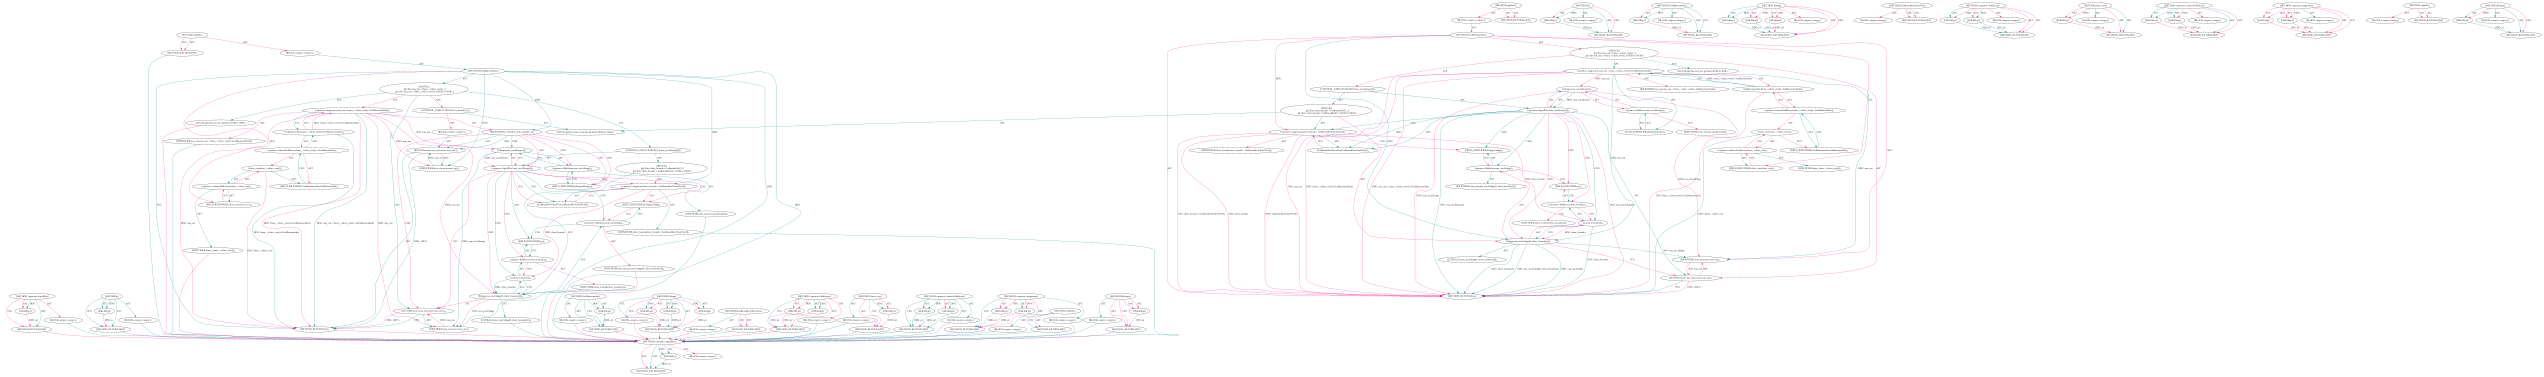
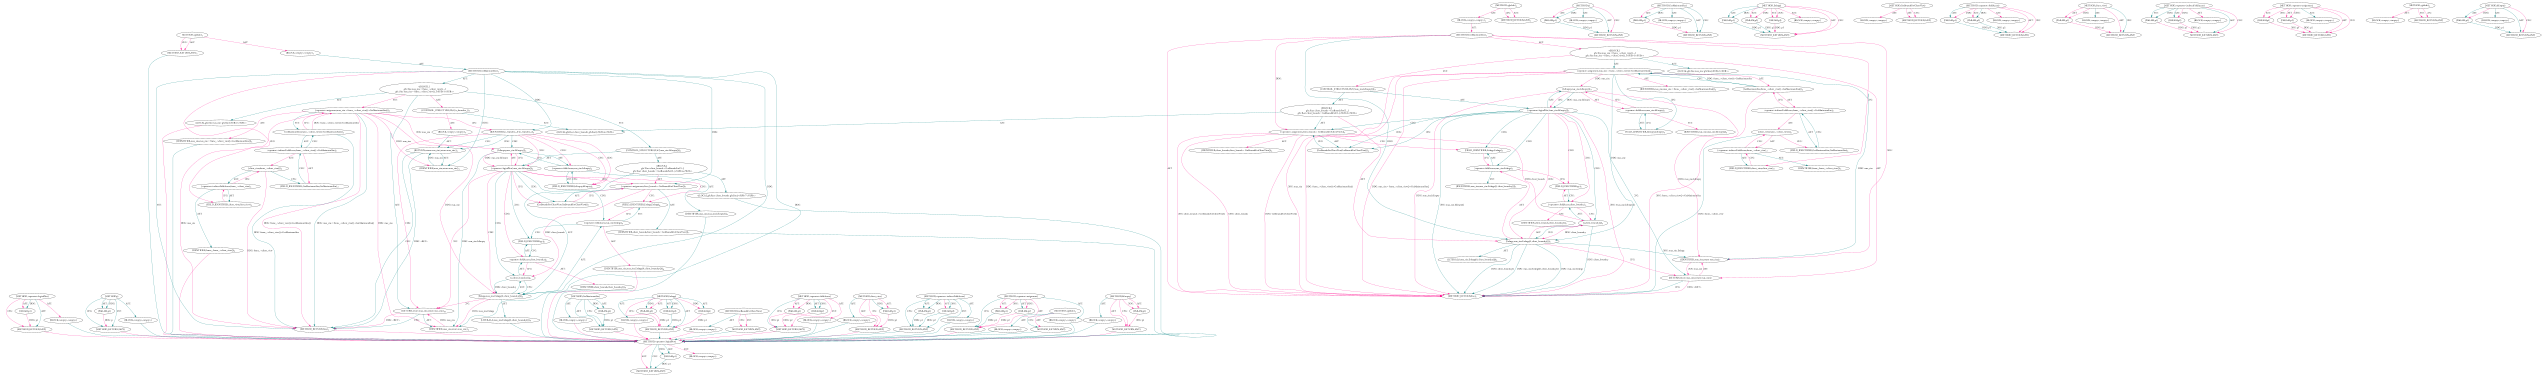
node "<(LOCAL,gfx.Rect client_bounds: gfx.Rect)<SUB>7</SUB>>": added
